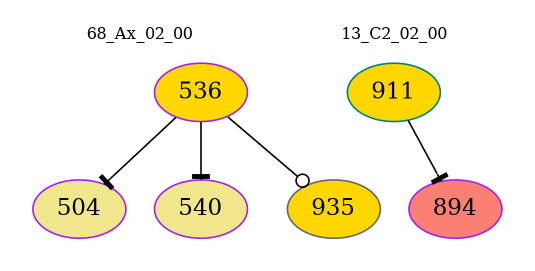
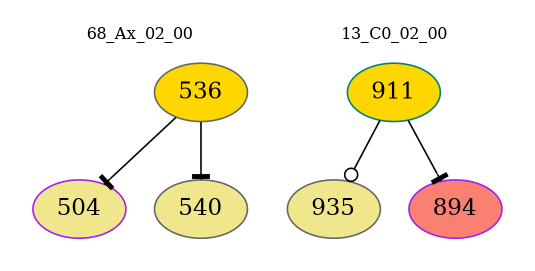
cluster "13_C2_02_00": label "13_C2_02_00" -> "13_C0_02_00"
node "536": color purple -> gray40
edge "536" -> "935": now "911" -> "935"
node "540": color purple -> gray40
node "935": fillcolor gold -> khaki
